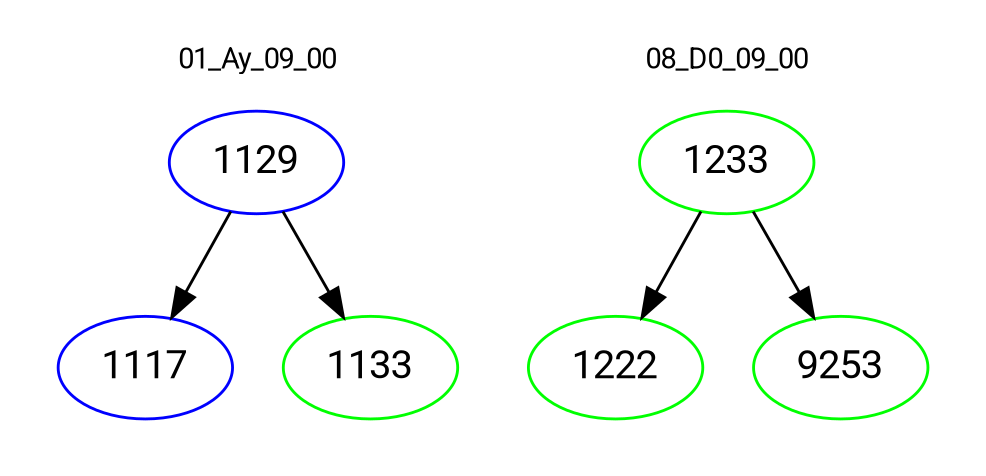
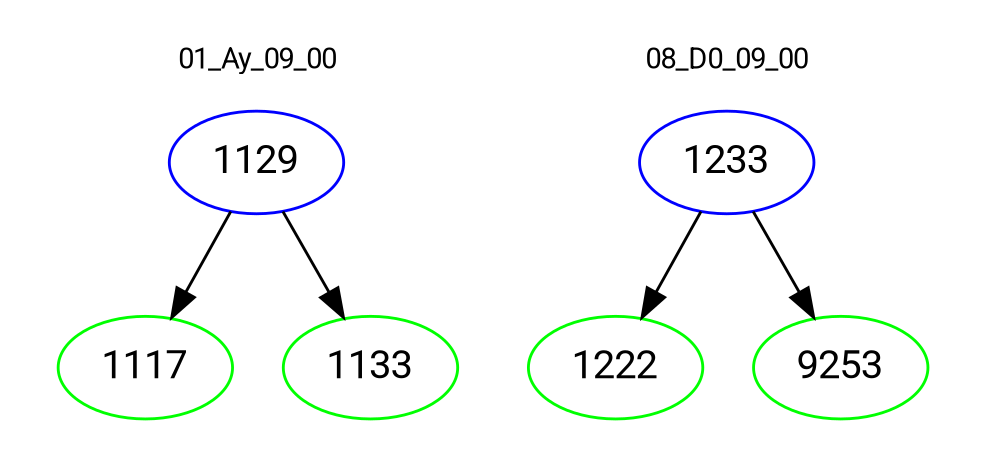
node "1233": color green -> blue
node "1117": color blue -> green
